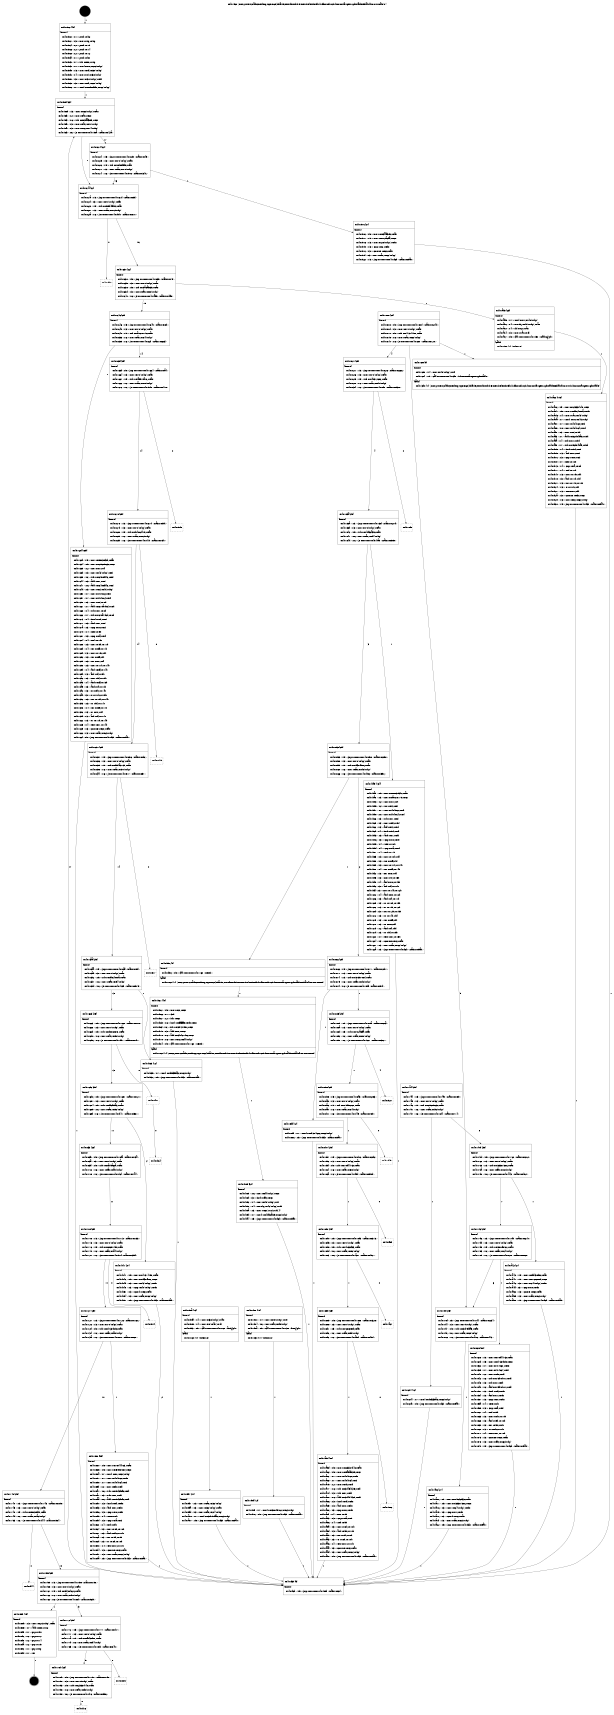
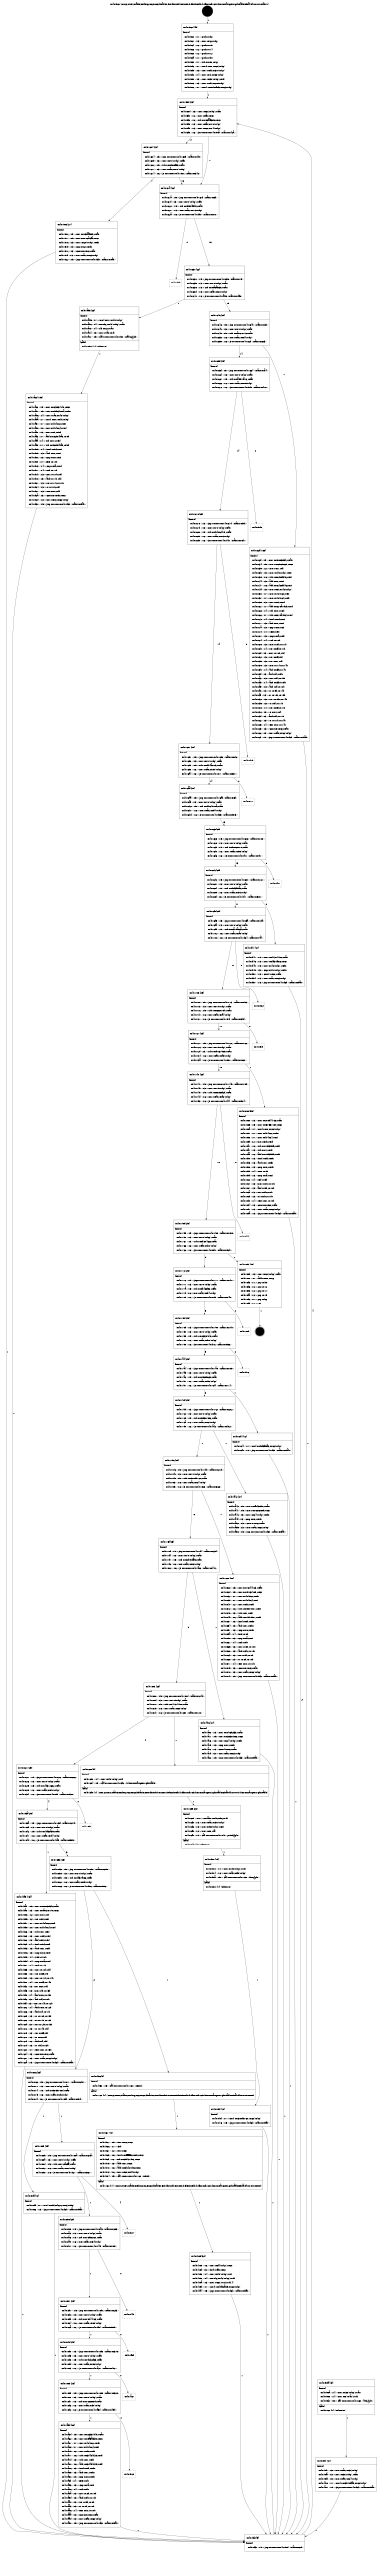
edge "0x401808 [25]" -> "0x4017ef [25]": reversed
edge "0x401f6b [5]" -> "0x4015ed [23]": label " 17" -> " 4"
node "0x401b35 [12]": removed
edge "0x401db1" -> "0x401d64": now "0x4016f5 [25]" -> "0x401d64"
edge "0x40178b [25]" -> "0x4017a4 [25]": added, label "9"
node "0x401ce9 [23]": added
